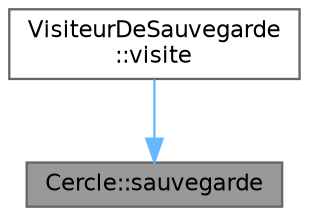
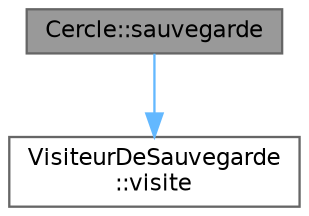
edge "VisiteurDeSauvegarde ::visite" -> "Cercle::sauvegarde": reversed
